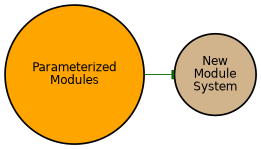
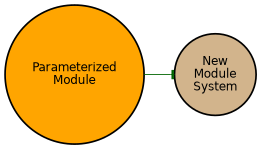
node "Parameterized Modules": label "Parameterized Modules" -> "Parameterized Module"
